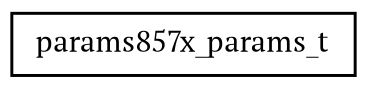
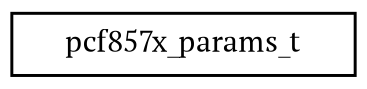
node "params857x_params_t": label "params857x_params_t" -> "pcf857x_params_t"
